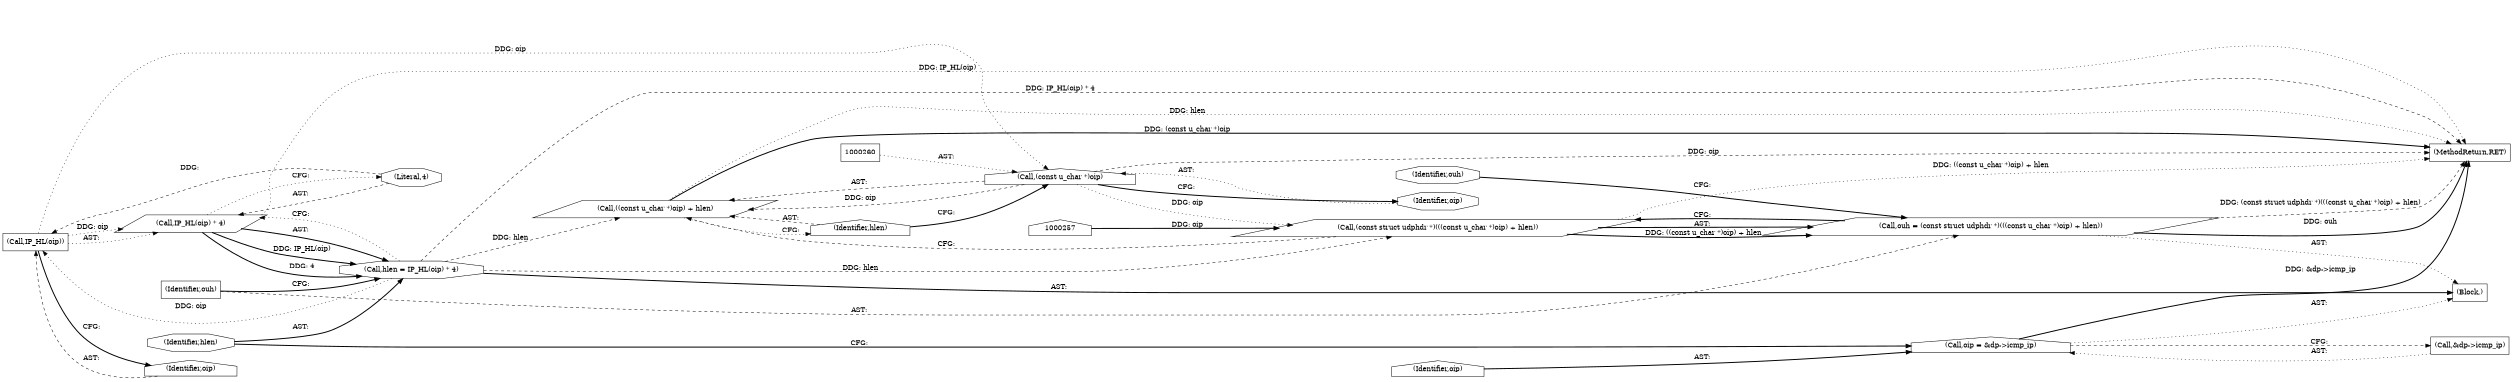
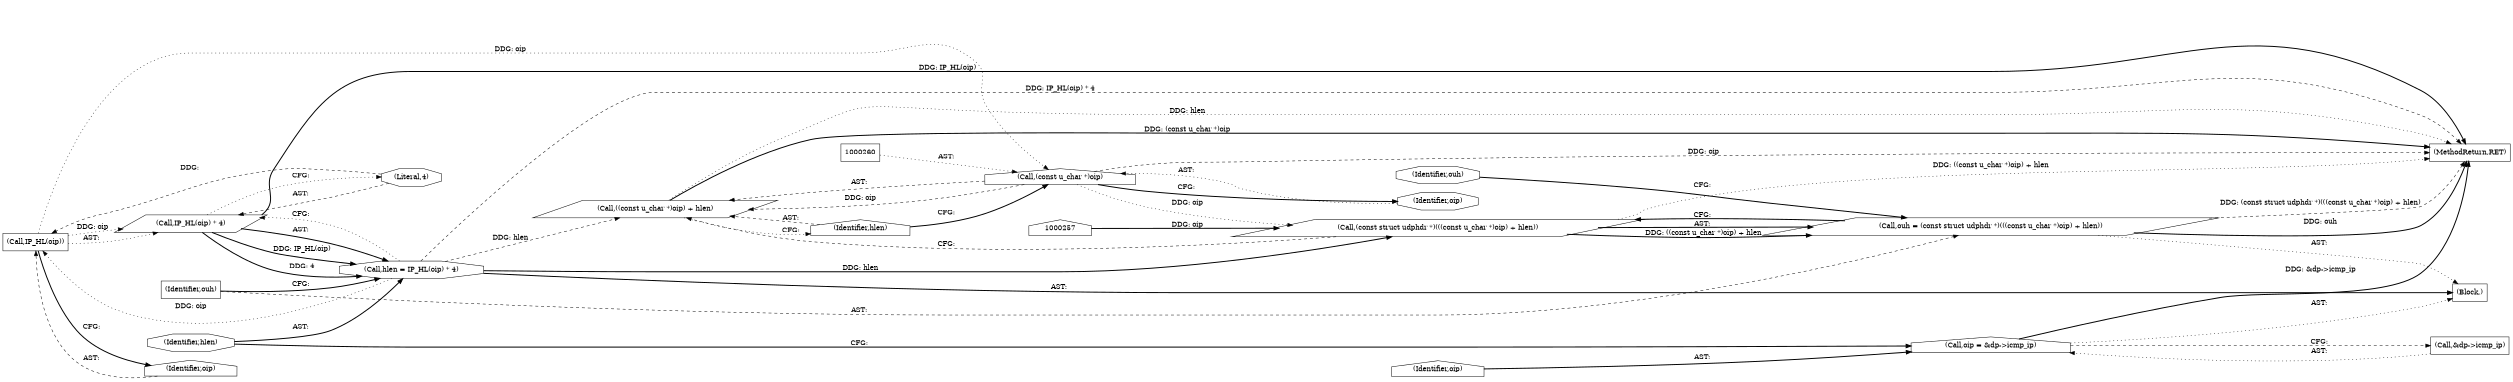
edge "(Call,IP_HL(oip) * 4)" -> "(MethodReturn,RET)": style dotted -> bold
edge "(Call,hlen = IP_HL(oip) * 4)" -> "(Call,(const struct udphdr *)(((const u_char *)oip) + hlen))": style dashed -> bold
